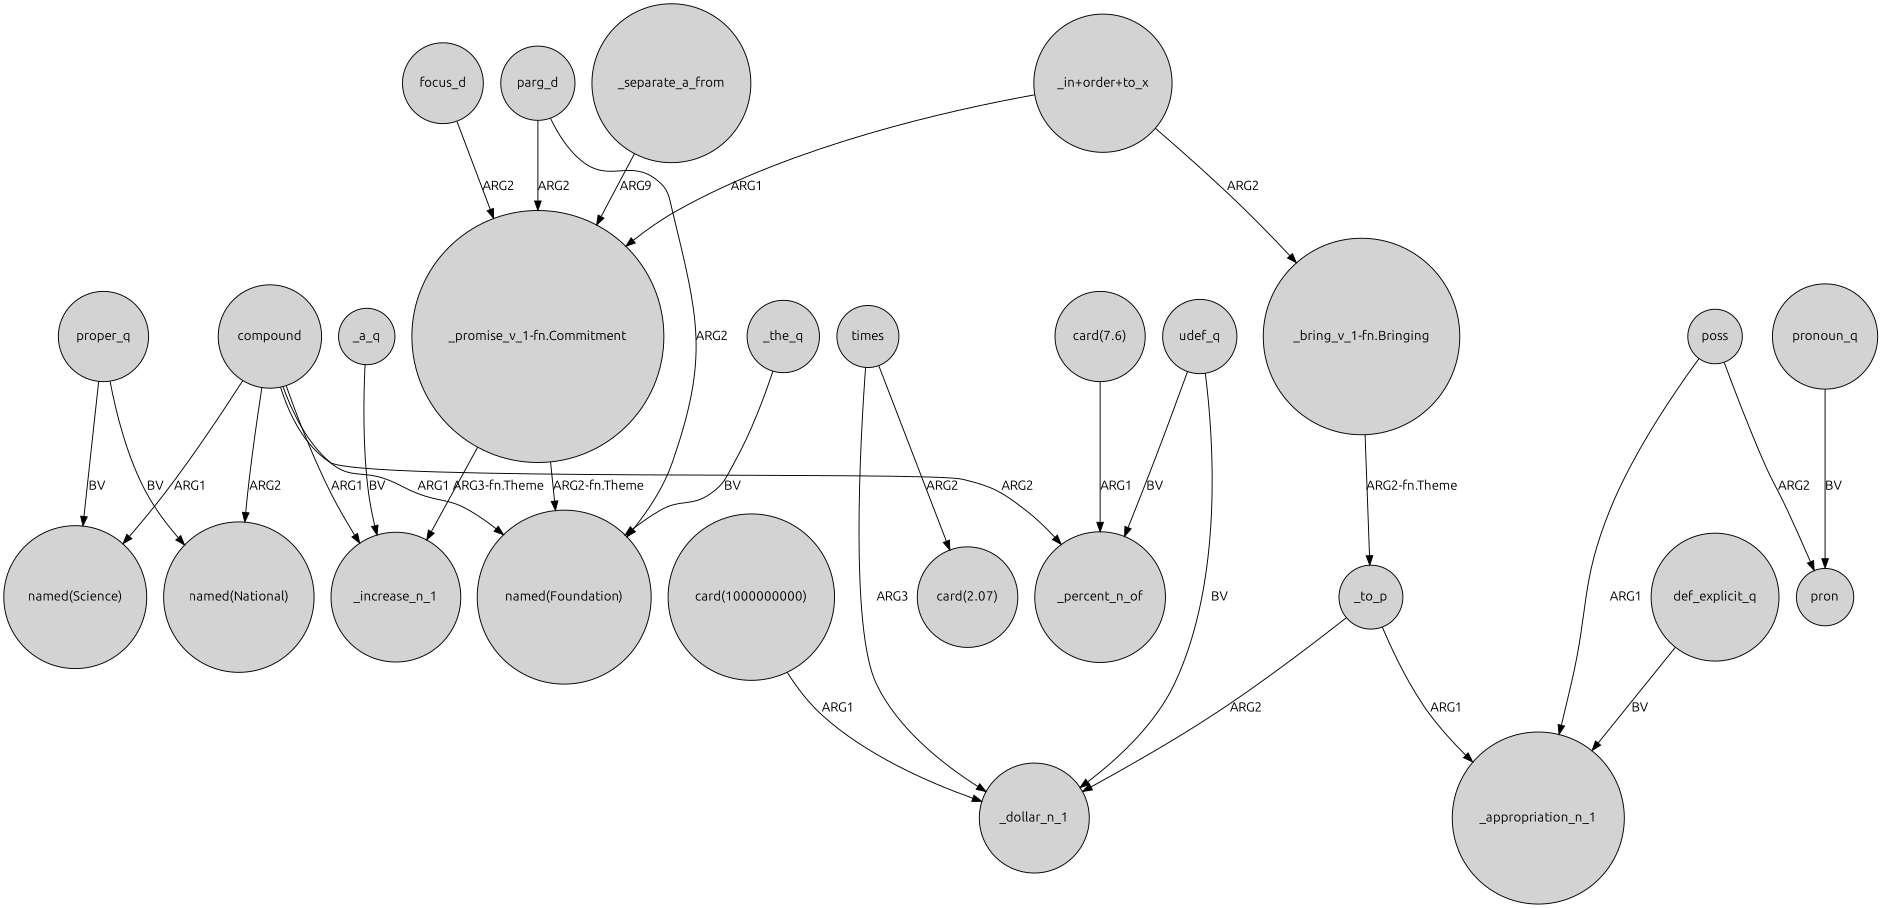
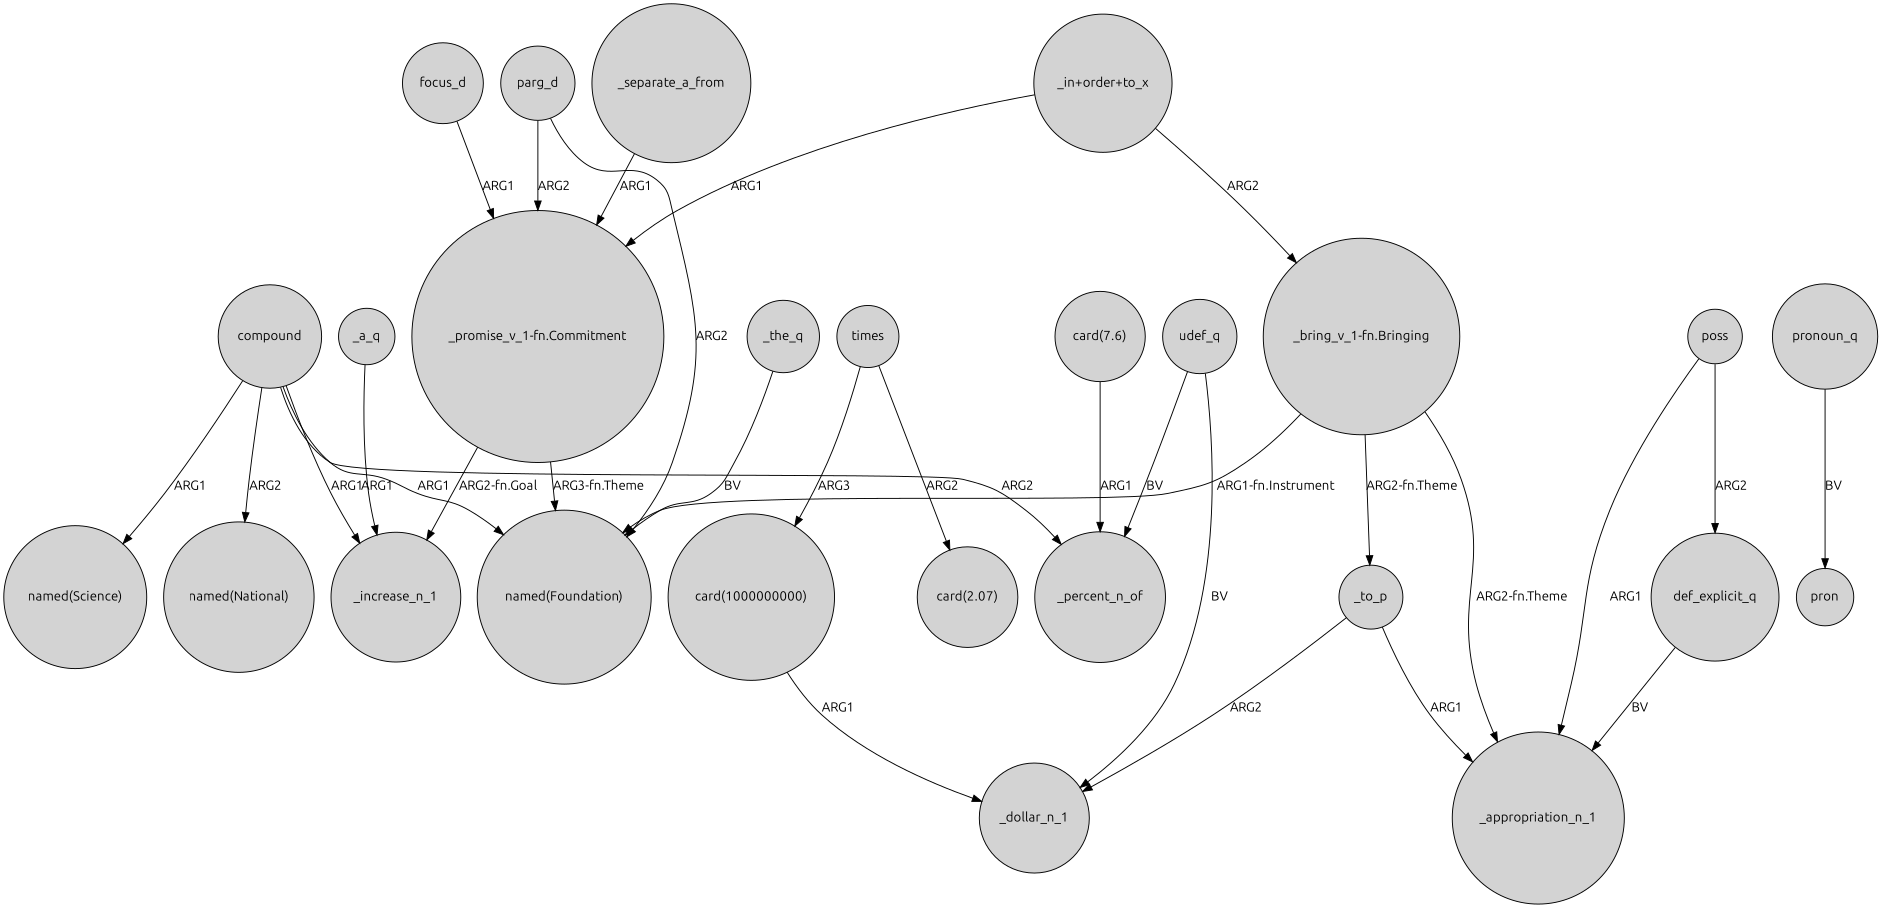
edge "focus_d" -> "_promise_v_1-fn.Commitment": label "ARG2" -> "ARG1"
edge "_separate_a_from" -> "_promise_v_1-fn.Commitment": label "ARG9" -> "ARG1"
node "proper_q": removed
edge "poss" -> "pron": now "poss" -> "def_explicit_q"
edge "_a_q" -> "_increase_n_1": label "BV" -> "ARG1"
edge "_promise_v_1-fn.Commitment" -> "_increase_n_1": label "ARG3-fn.Theme" -> "ARG2-fn.Goal"
edge "_promise_v_1-fn.Commitment" -> "named(Foundation)": label "ARG2-fn.Theme" -> "ARG3-fn.Theme"
edge "_bring_v_1-fn.Bringing" -> "named(Foundation)": added, label "ARG1-fn.Instrument"
edge "_bring_v_1-fn.Bringing" -> "_appropriation_n_1": added, label "ARG2-fn.Theme"
edge "times" -> "_dollar_n_1": now "times" -> "card(1000000000)"
